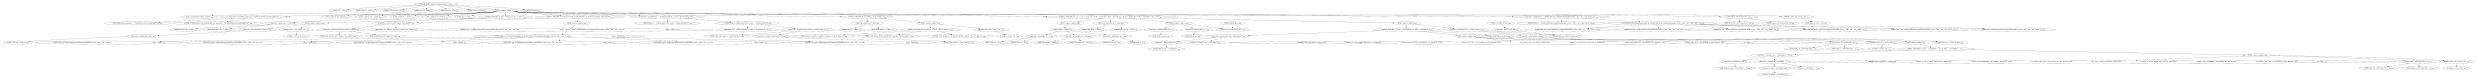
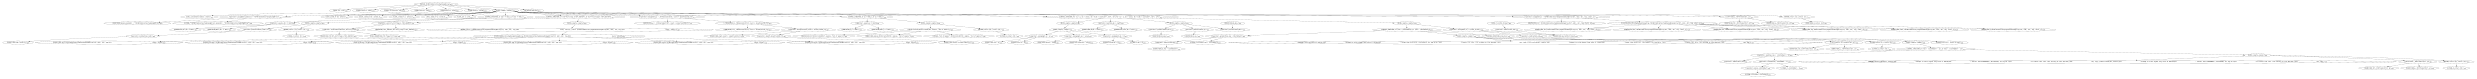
node "(IDENTIFIER,ma,*ma < (-2147483647 - 1))": removed
